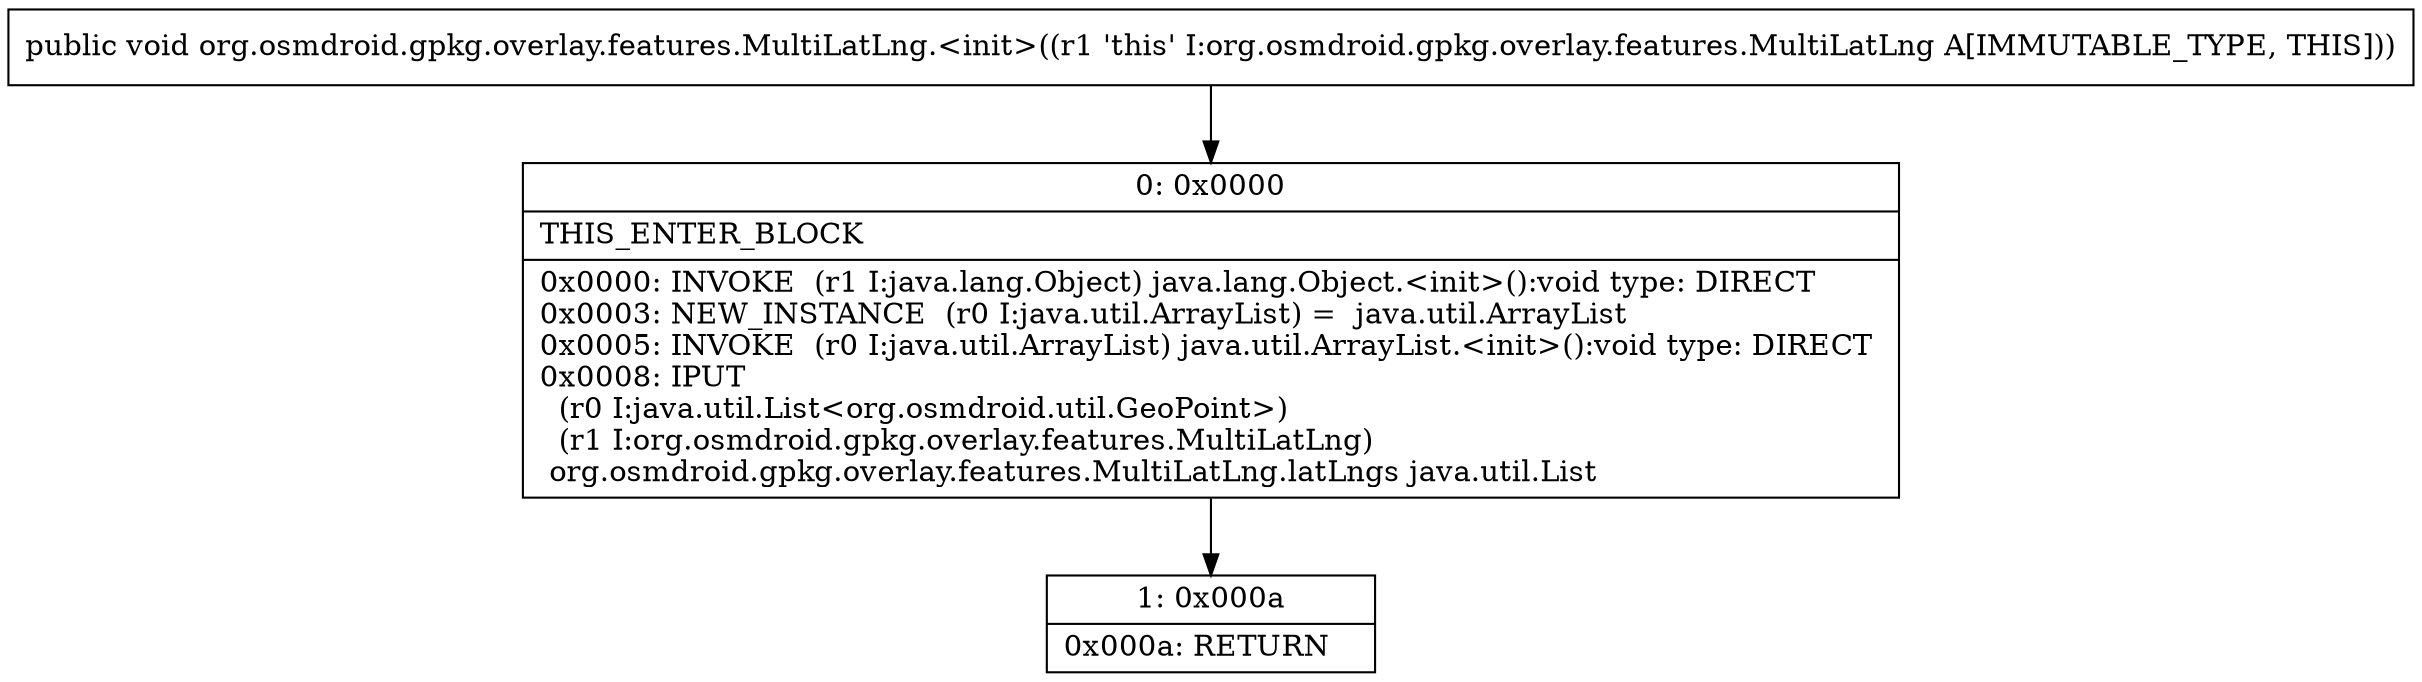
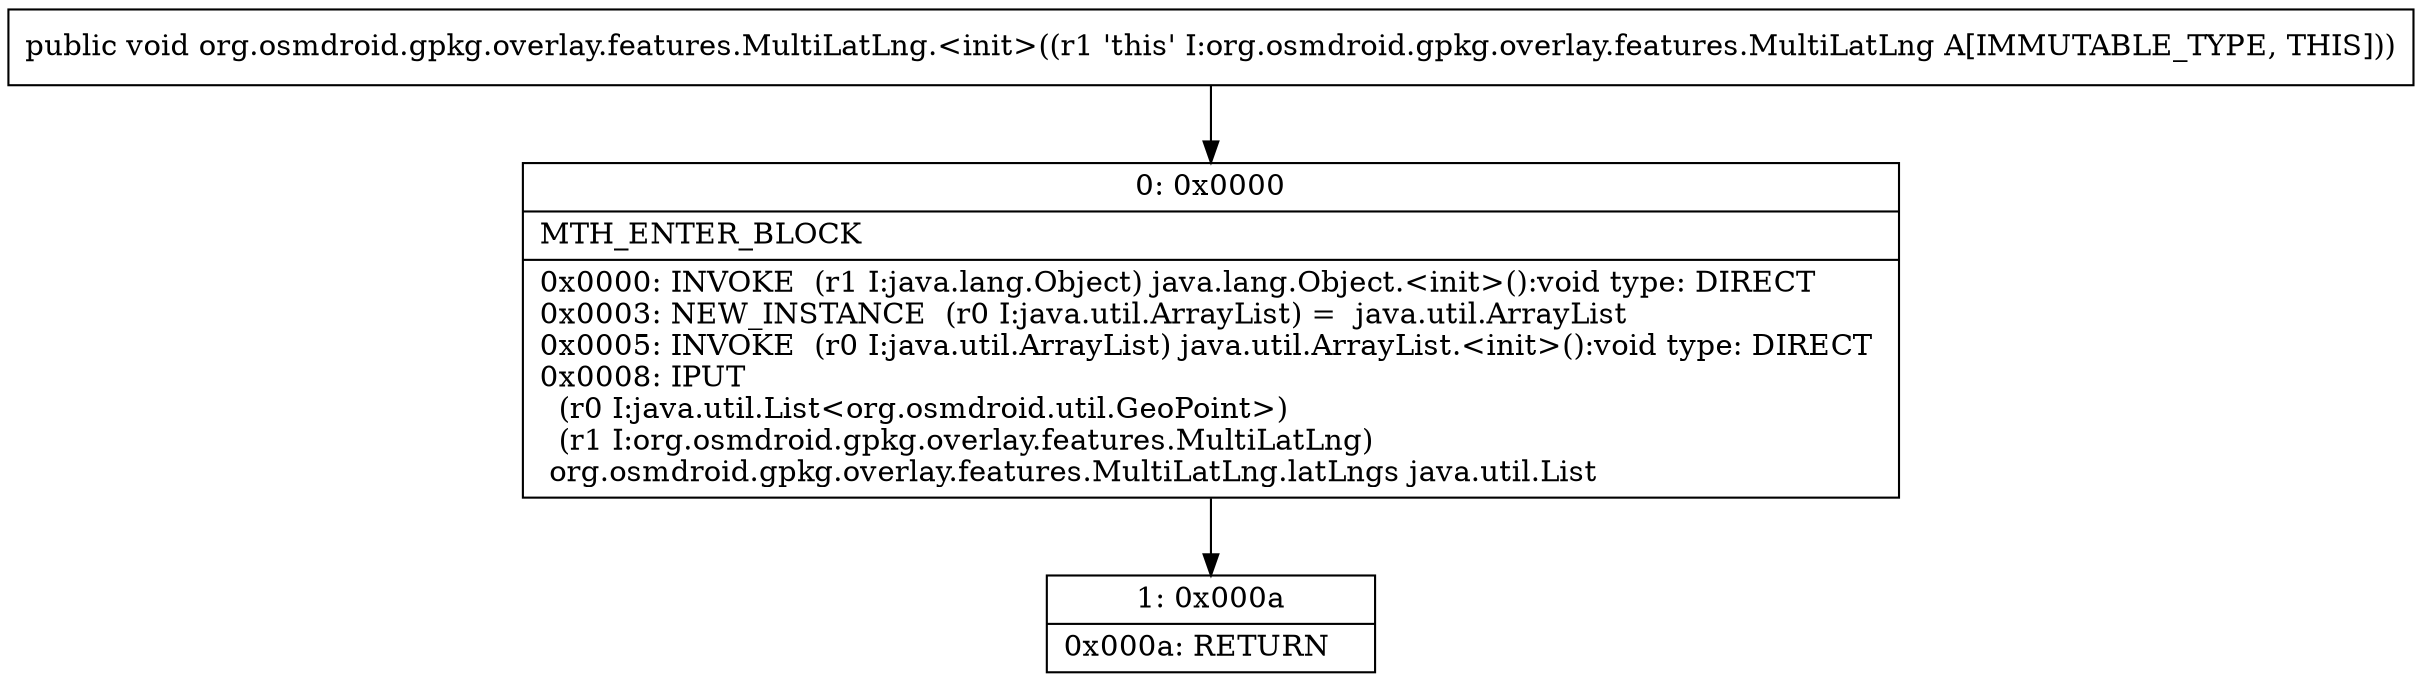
node "0: 0x0000": text "THIS_ENTER_BLOCK" -> "MTH_ENTER_BLOCK"
